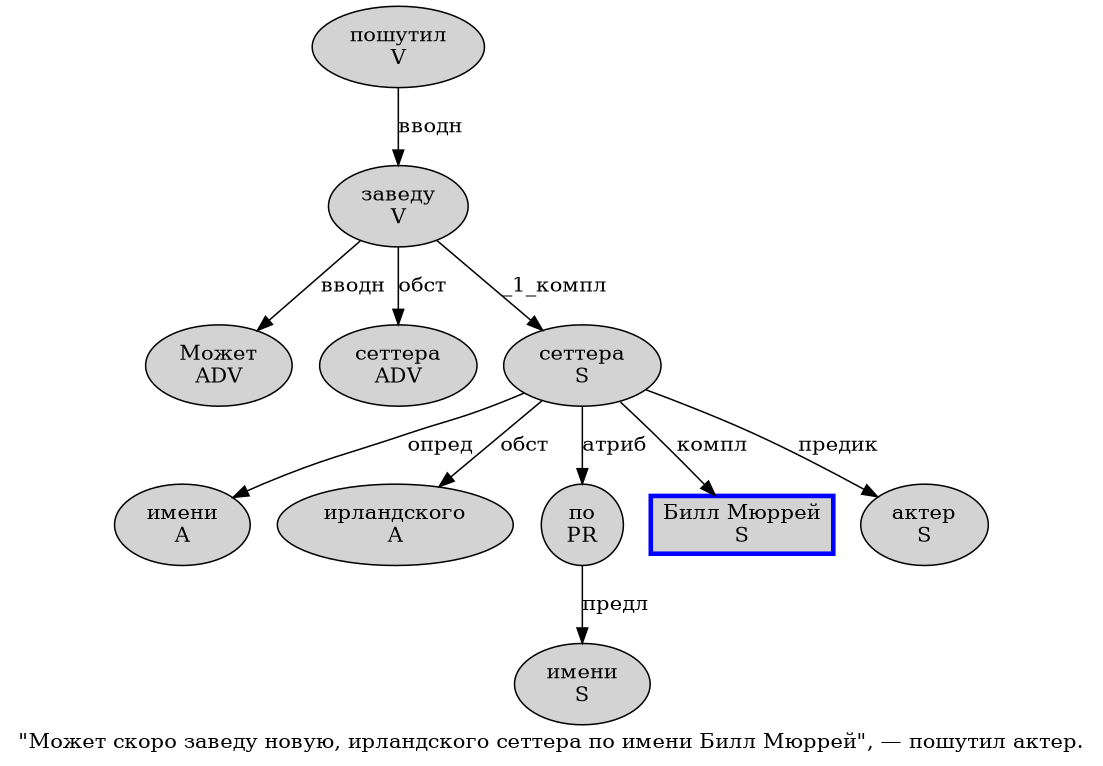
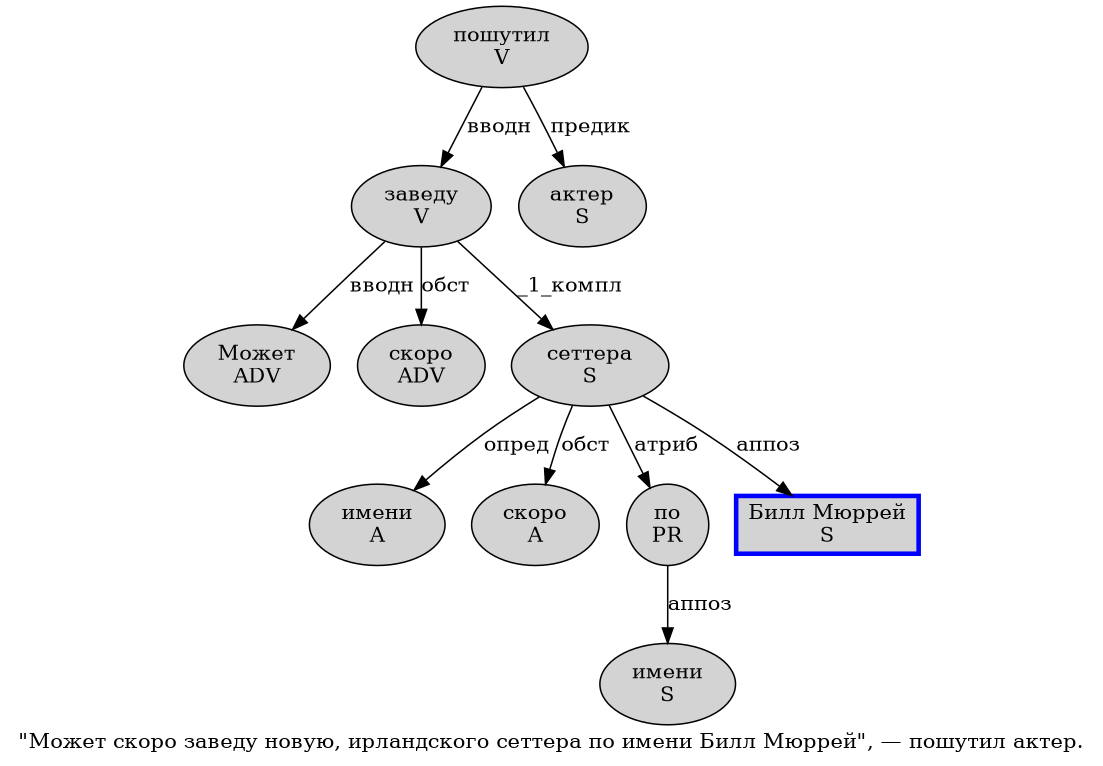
node "сеттера ADV": label "сеттера ADV" -> "скоро ADV"
edge "сеттера S" -> "актер S": now "пошутил V" -> "актер S"
edge "сеттера S" -> "Билл Мюррей S": label "компл" -> "аппоз"
node "ирландского A": label "ирландского A" -> "скоро A"
edge "по PR" -> "имени S": label "предл" -> "аппоз"
